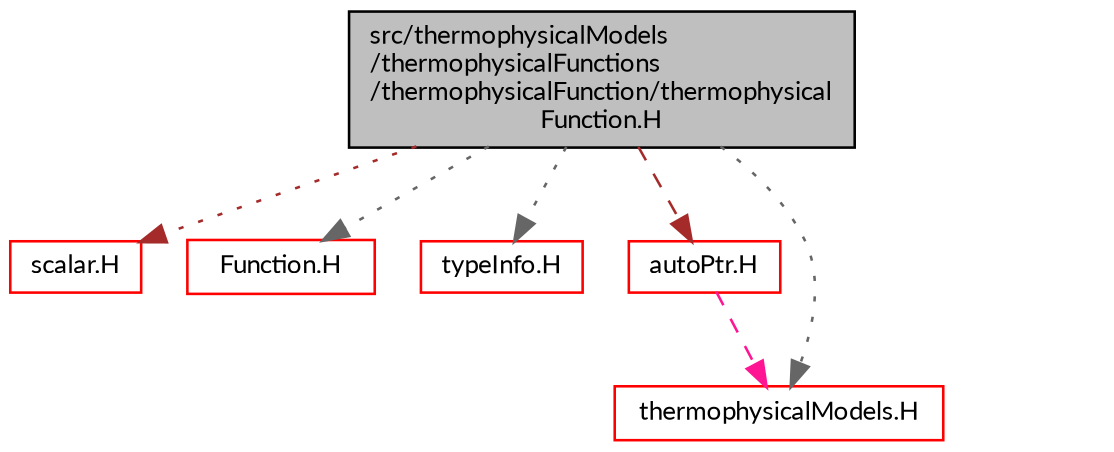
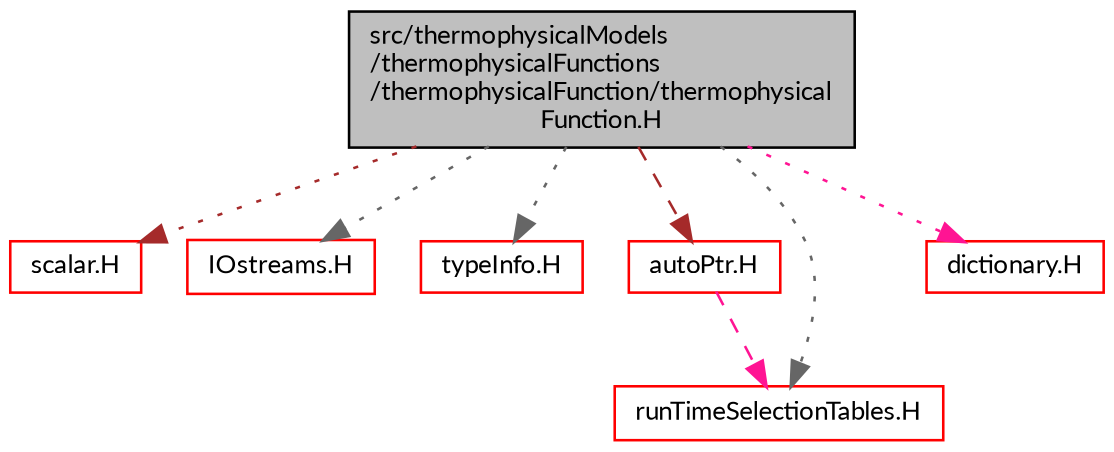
node "Function.H": label "Function.H" -> "IOstreams.H"
node "dictionary.H": added
node "thermophysicalModels.H": label "thermophysicalModels.H" -> "runTimeSelectionTables.H"
